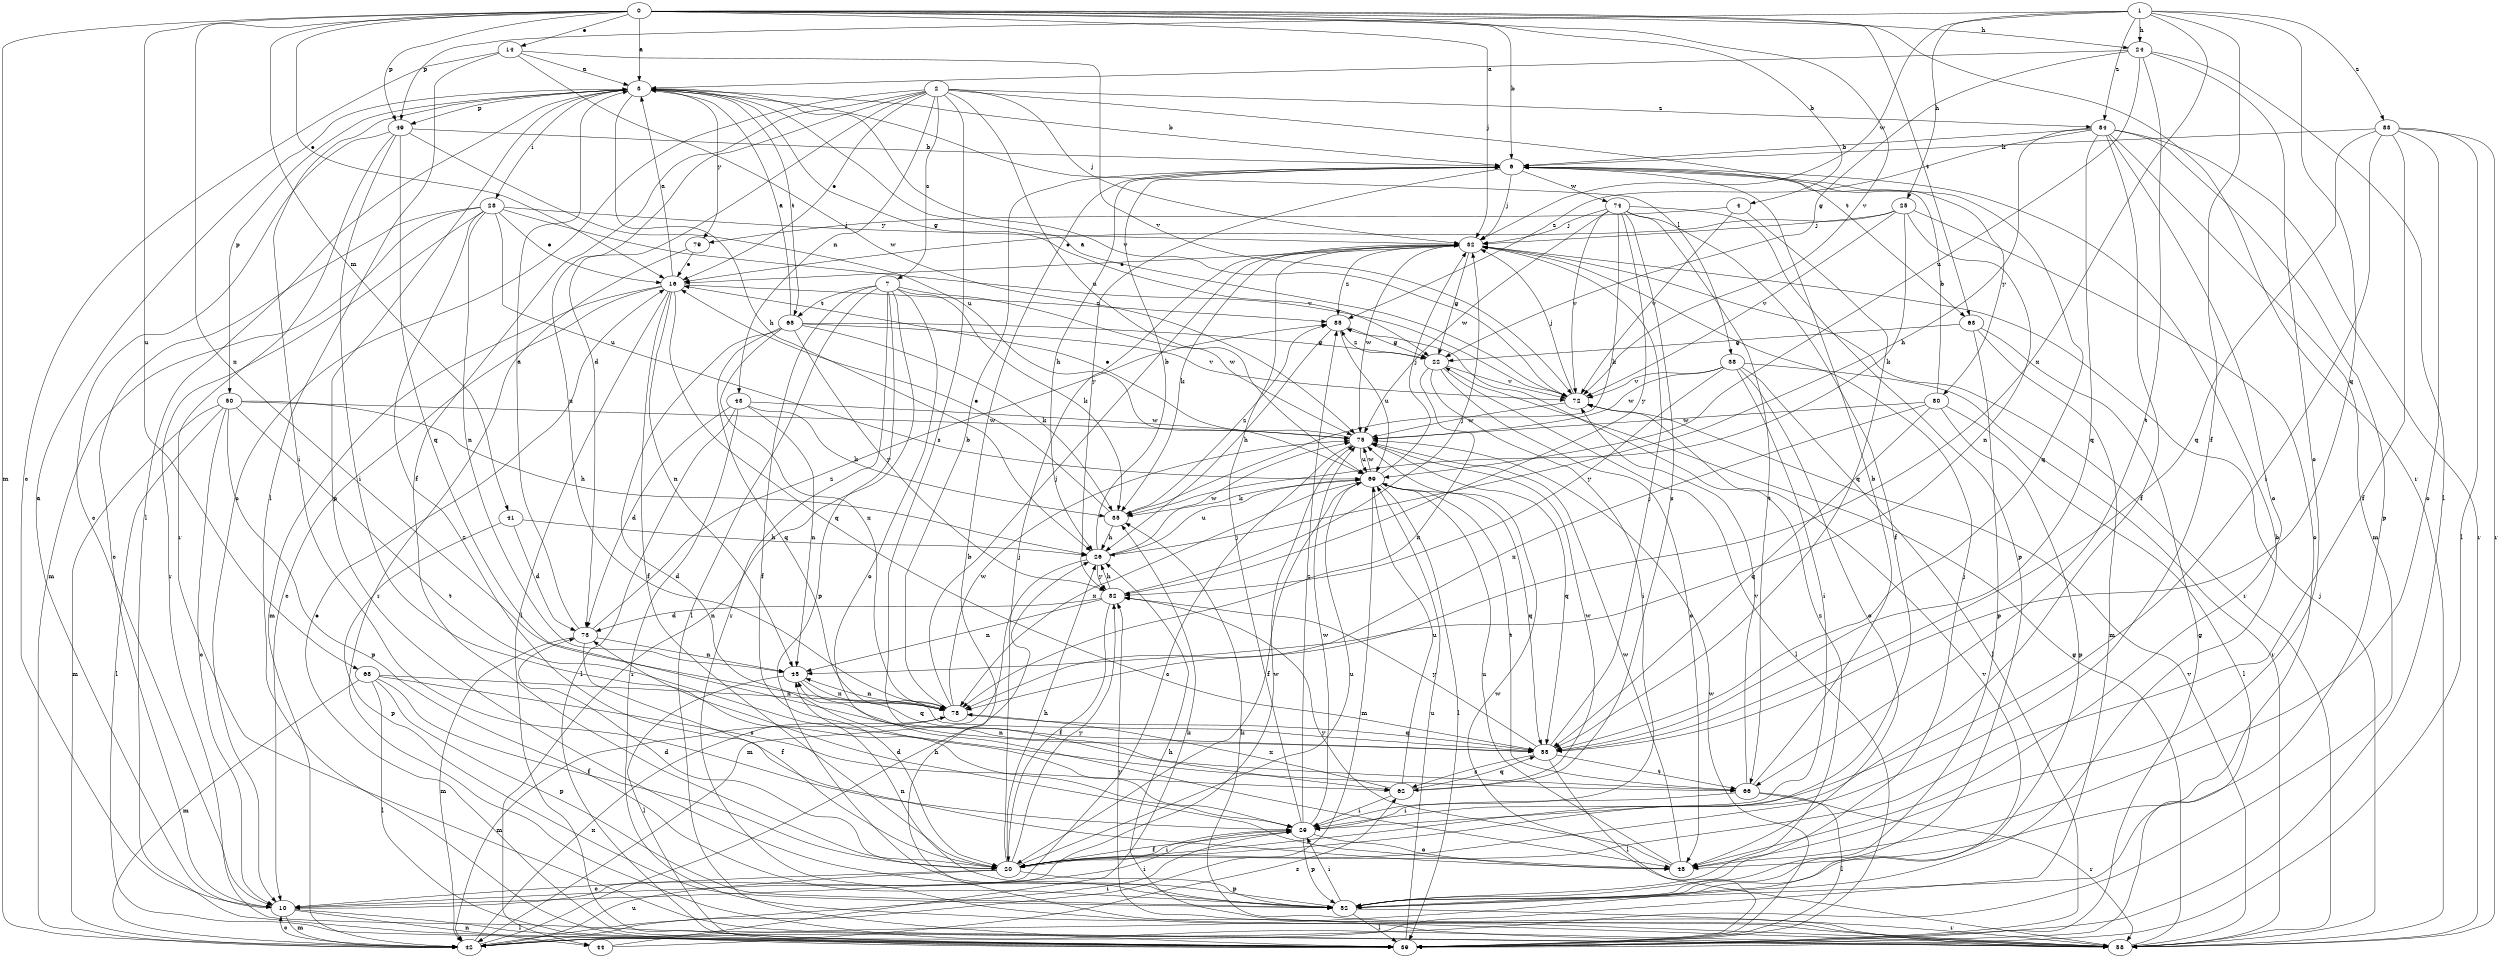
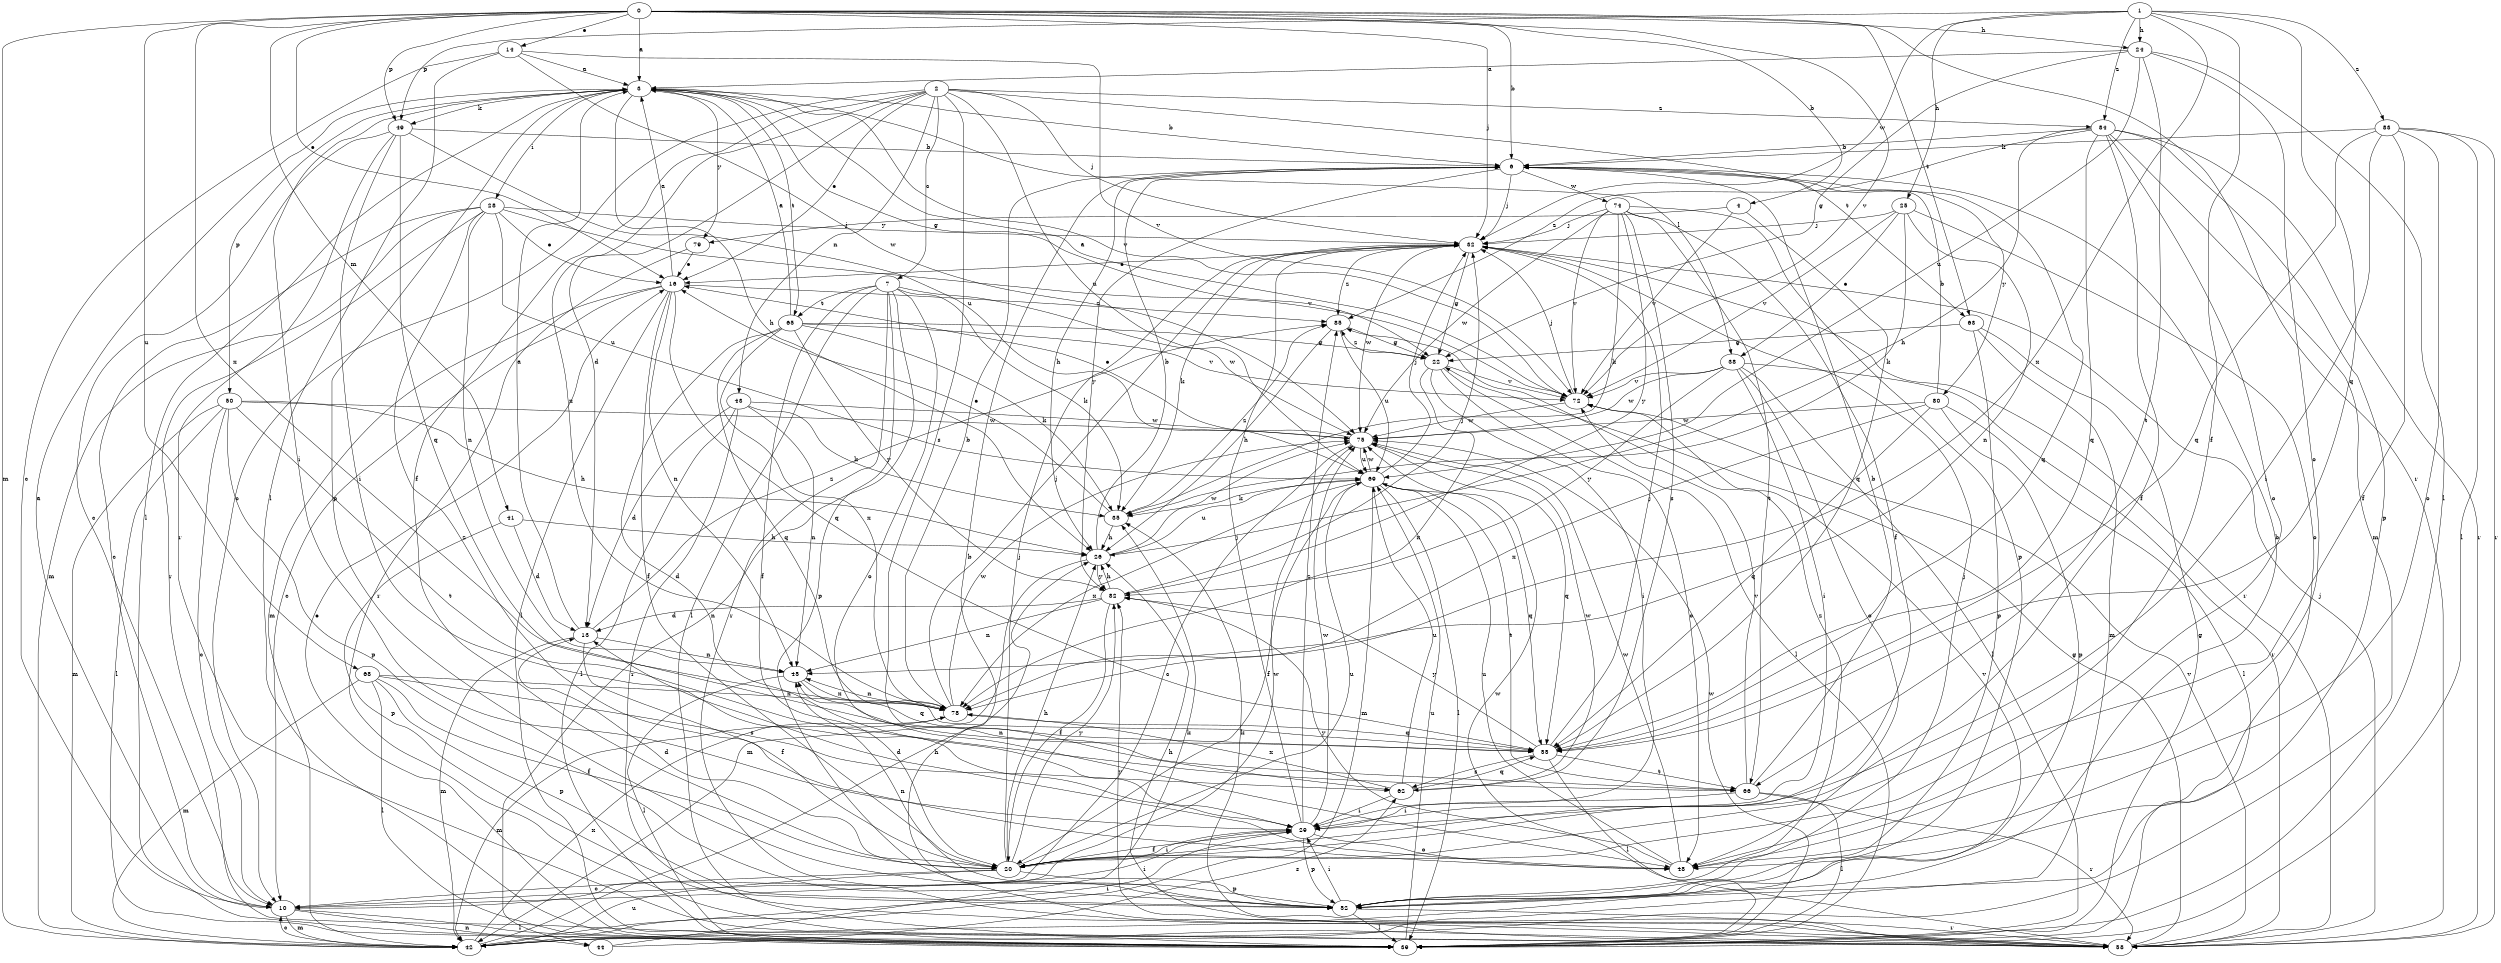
edge "3" -> "49": label "p" -> "k"
edge "25" -> "16": now "25" -> "38"
node "73": label "73" -> "13"
